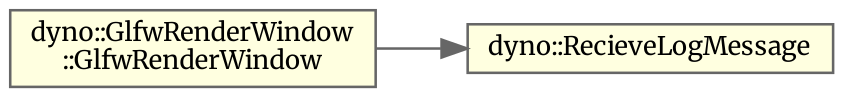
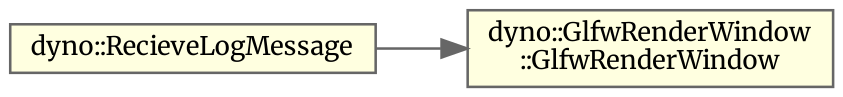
edge "dyno::GlfwRenderWindow ::GlfwRenderWindow" -> "dyno::RecieveLogMessage": reversed
